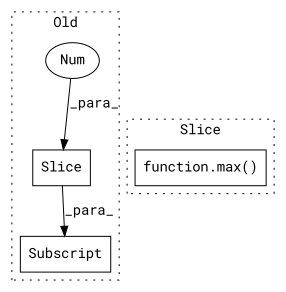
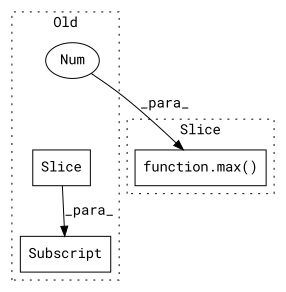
edge "Num" -> "Slice": now "Num" -> "function.max()"
